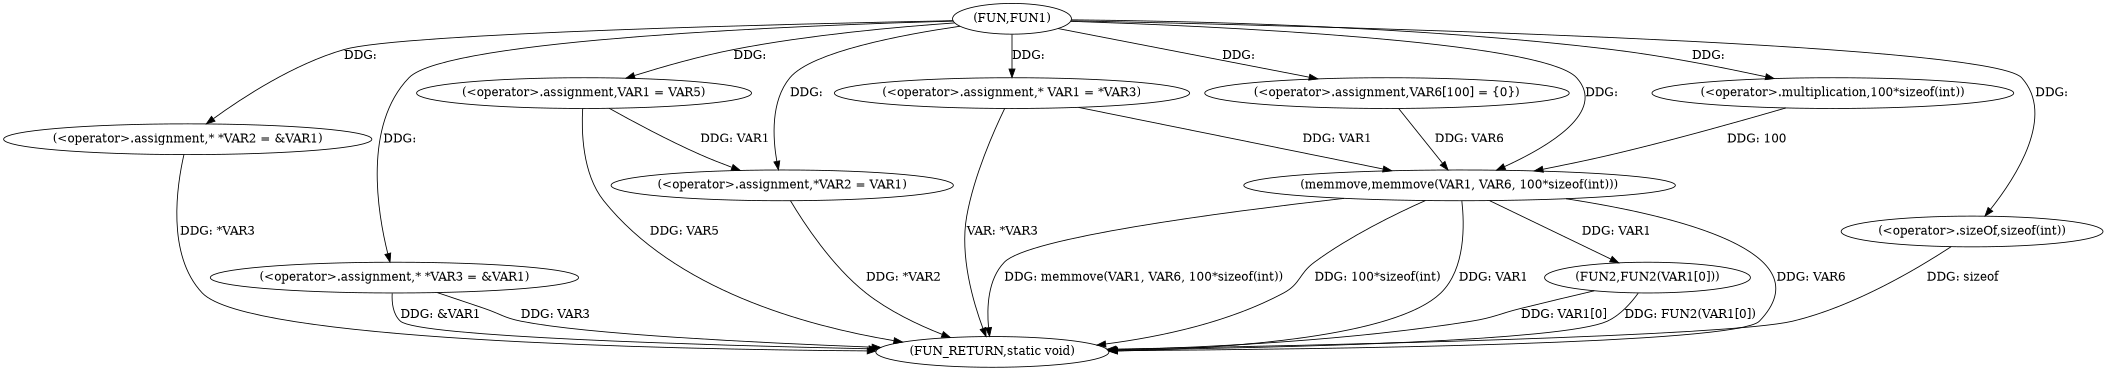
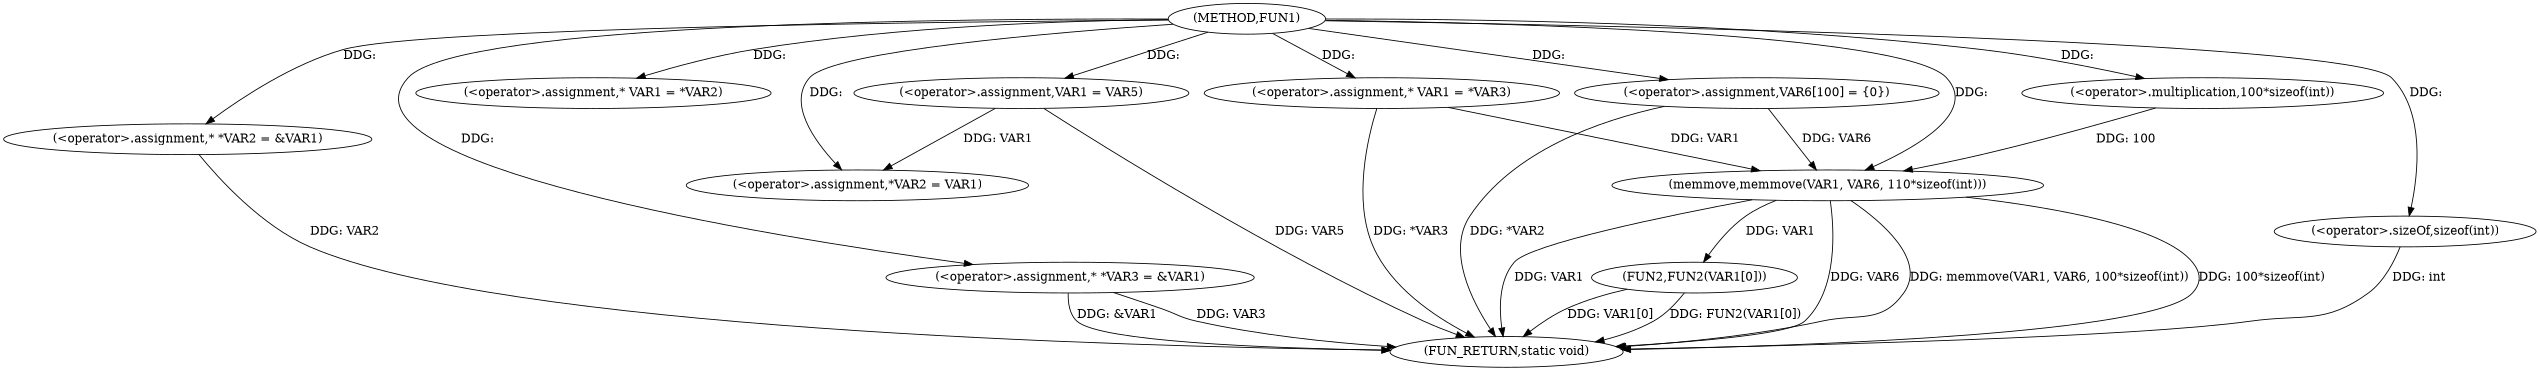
node "(FUN,FUN1)": label "(FUN,FUN1)" -> "(METHOD,FUN1)"
node "(<operator>.assignment,* VAR1 = *VAR2)": added
node "(memmove,memmove(VAR1, VAR6, 100*sizeof(int)))": label "(memmove,memmove(VAR1, VAR6, 100*sizeof(int)))" -> "(memmove,memmove(VAR1, VAR6, 110*sizeof(int)))"
edge "(<operator>.assignment,* *VAR2 = &VAR1)" -> "(FUN_RETURN,static void)": label "DDG: *VAR3" -> "DDG: VAR2"
edge "(<operator>.assignment,* VAR1 = *VAR3)" -> "(FUN_RETURN,static void)": label "VAR: *VAR3" -> "DDG: *VAR3"
edge "(<operator>.sizeOf,sizeof(int))" -> "(FUN_RETURN,static void)": label "DDG: sizeof" -> "DDG: int"
edge "(<operator>.assignment,*VAR2 = VAR1)" -> "(FUN_RETURN,static void)": now "(<operator>.assignment,VAR6[100] = {0})" -> "(FUN_RETURN,static void)"
